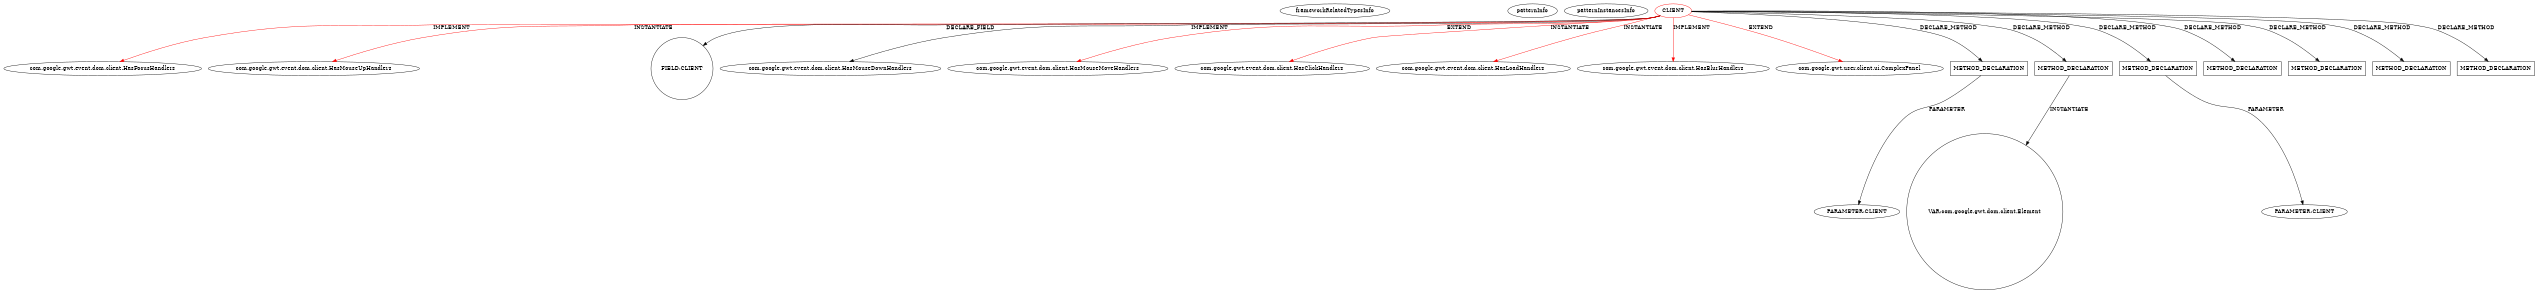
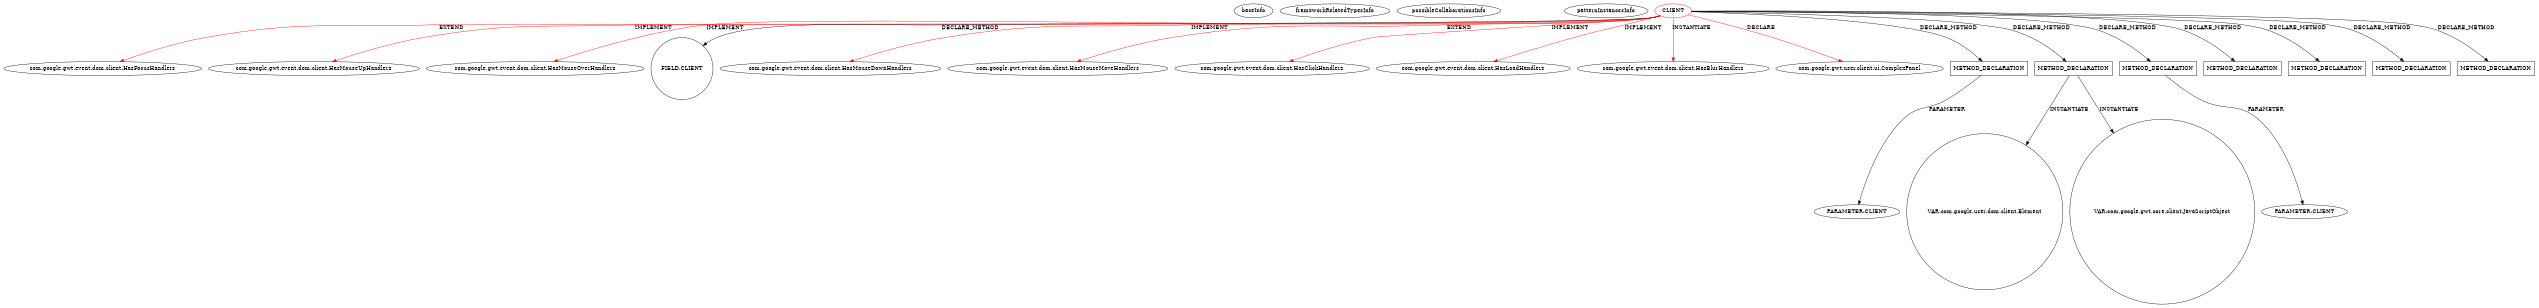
node "baseInfo": added
node "possibleCollaborationsInfo": added
node "patternInfo": removed
edge "CLIENT" -> "com.google.gwt.event.dom.client.HasMouseDownHandlers": color black -> red
edge "CLIENT" -> "com.google.gwt.event.dom.client.HasFocusHandlers": label "IMPLEMENT" -> "EXTEND"
edge "CLIENT" -> "com.google.gwt.event.dom.client.HasMouseUpHandlers": label "INSTANTIATE" -> "IMPLEMENT"
edge "CLIENT" -> "FIELD:CLIENT": label "DECLARE_FIELD" -> "DECLARE_METHOD"
edge "CLIENT" -> "com.google.gwt.event.dom.client.HasClickHandlers": label "INSTANTIATE" -> "IMPLEMENT"
edge "CLIENT" -> "com.google.gwt.event.dom.client.HasLoadHandlers": label "INSTANTIATE" -> "IMPLEMENT"
edge "CLIENT" -> "com.google.gwt.event.dom.client.HasBlurHandlers": label "IMPLEMENT" -> "INSTANTIATE"
edge "CLIENT" -> "com.google.gwt.user.client.ui.ComplexPanel": label "EXTEND" -> "DECLARE"
node "com.google.gwt.event.dom.client.HasMouseOverHandlers": added
node "VAR:com.google.gwt.dom.client.Element": label "VAR:com.google.gwt.dom.client.Element" -> "VAR:com.google.user.dom.client.Element"
node "VAR:com.google.gwt.core.client.JavaScriptObject": added
